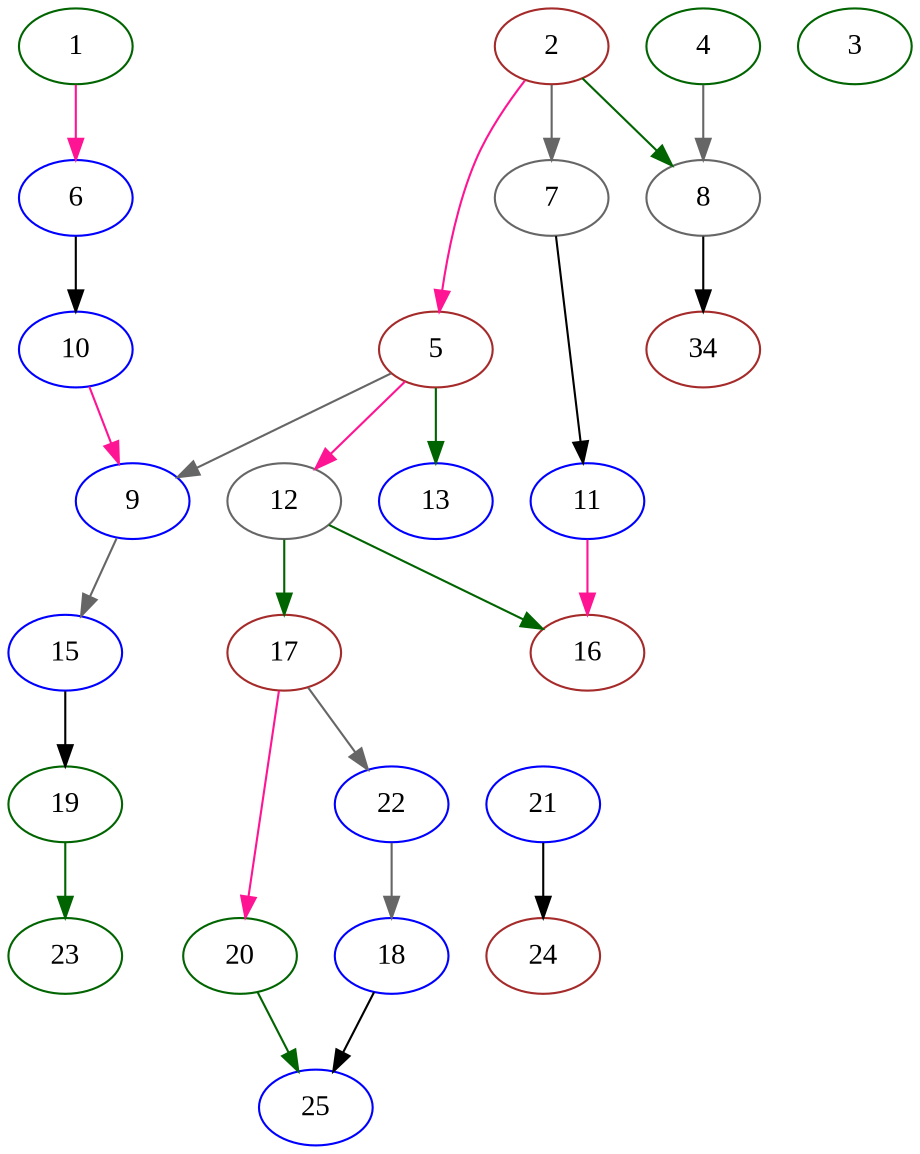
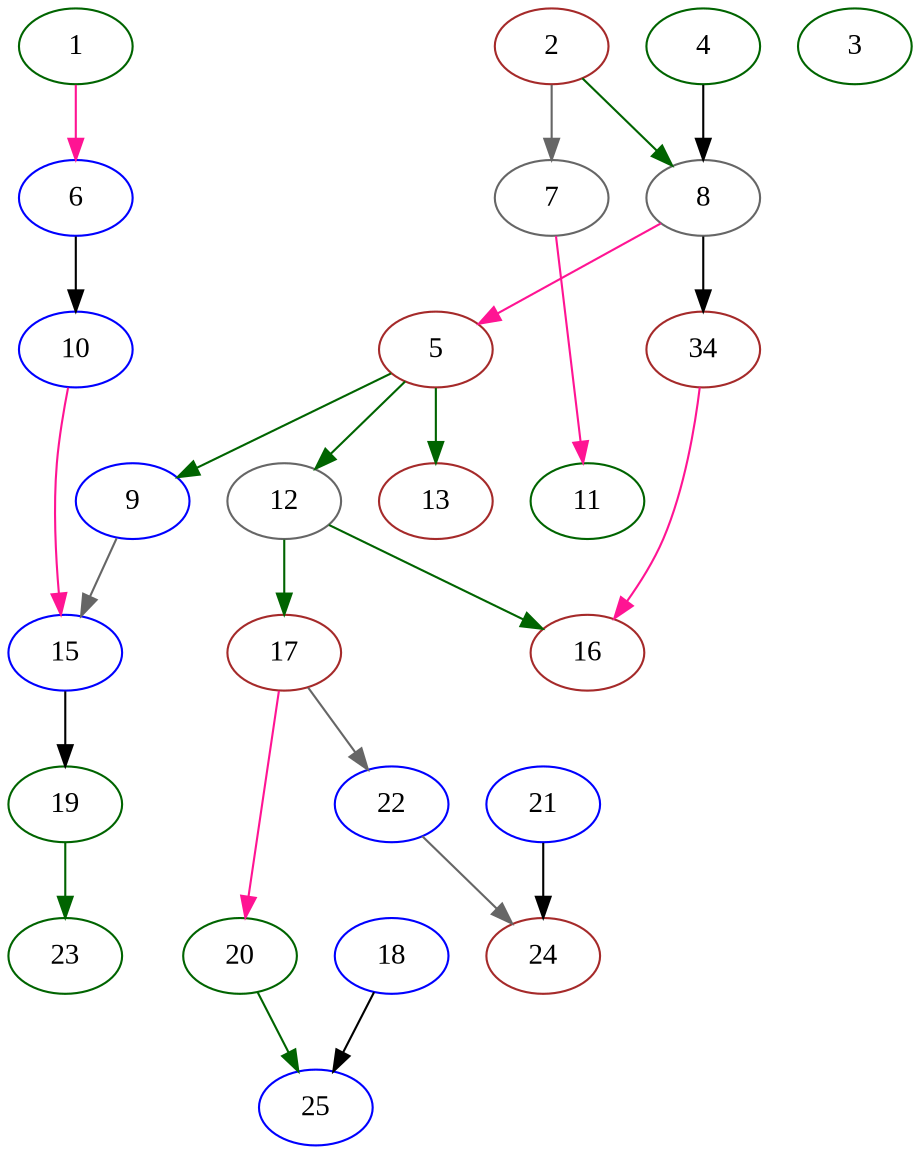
edge "4" -> "8": color gray40 -> black
edge "2" -> "5": now "8" -> "5"
edge "7" -> "11": color black -> deeppink
edge "10" -> "9": now "10" -> "15"
edge "5" -> "12": color deeppink -> darkgreen
edge "5" -> "9": color gray40 -> darkgreen
node "13": color blue -> brown
node "11": color blue -> darkgreen
edge "11" -> "16": now "34" -> "16"
edge "22" -> "18": now "22" -> "24"
